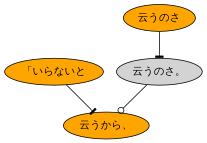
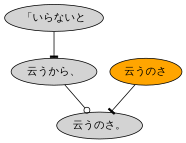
node "「いらないと": fillcolor orange -> lightgrey
edge "云うのさ。" -> "云うから、": reversed
node "云うから、": fillcolor orange -> lightgrey
